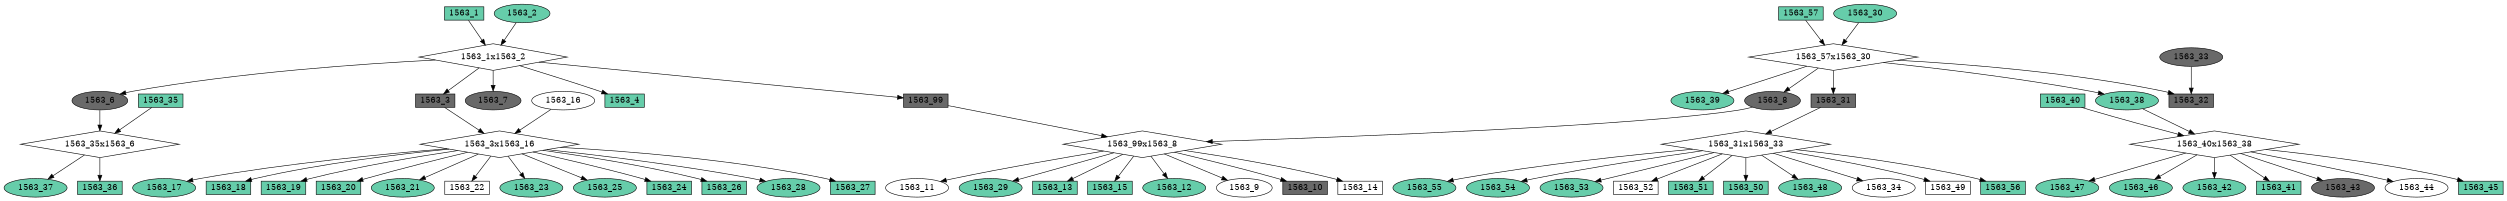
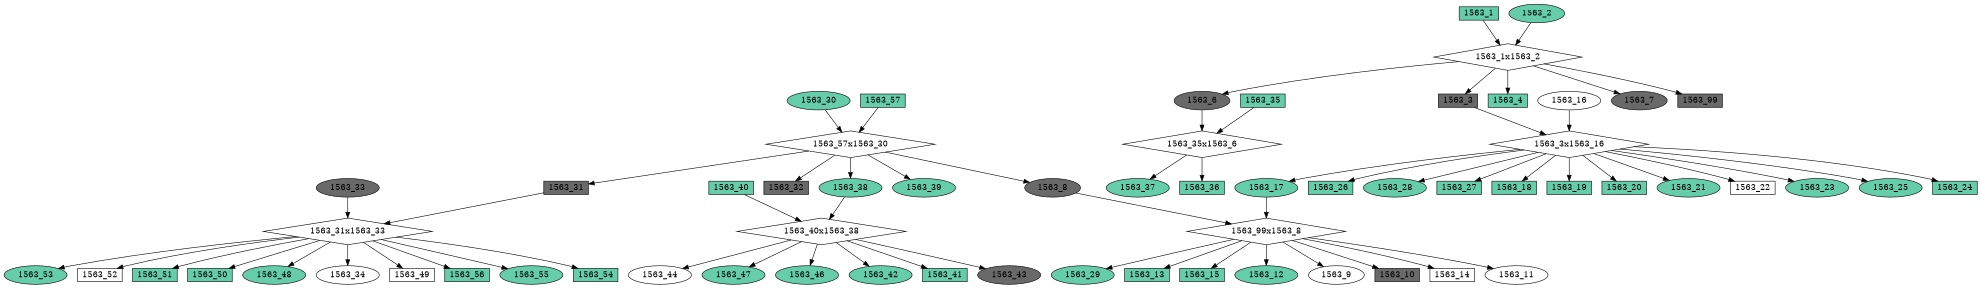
edge "1563_33" -> "1563_32": now "1563_33" -> "1563_31x1563_33"
edge "1563_99" -> "1563_99x1563_8": now "1563_17" -> "1563_99x1563_8"
node "1563_54": shape ellipse -> box
node "1563_45": removed
